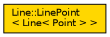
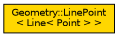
node "Line::LinePoint < Line< Point > >": label "Line::LinePoint < Line< Point > >" -> "Geometry::LinePoint < Line< Point > >"
